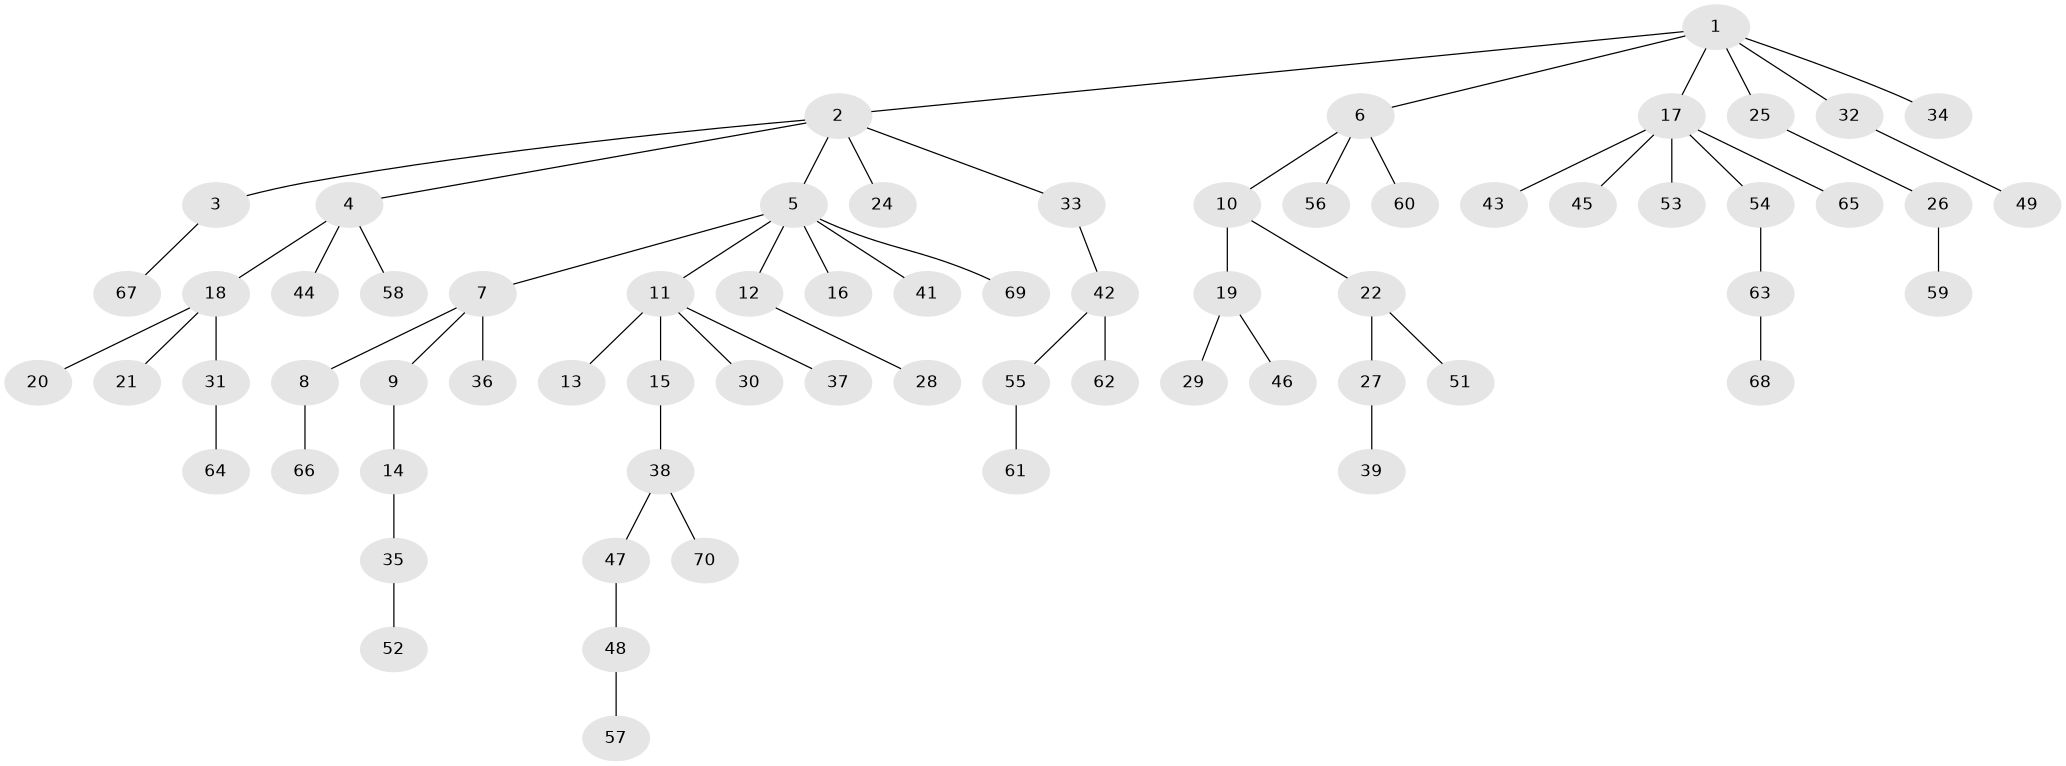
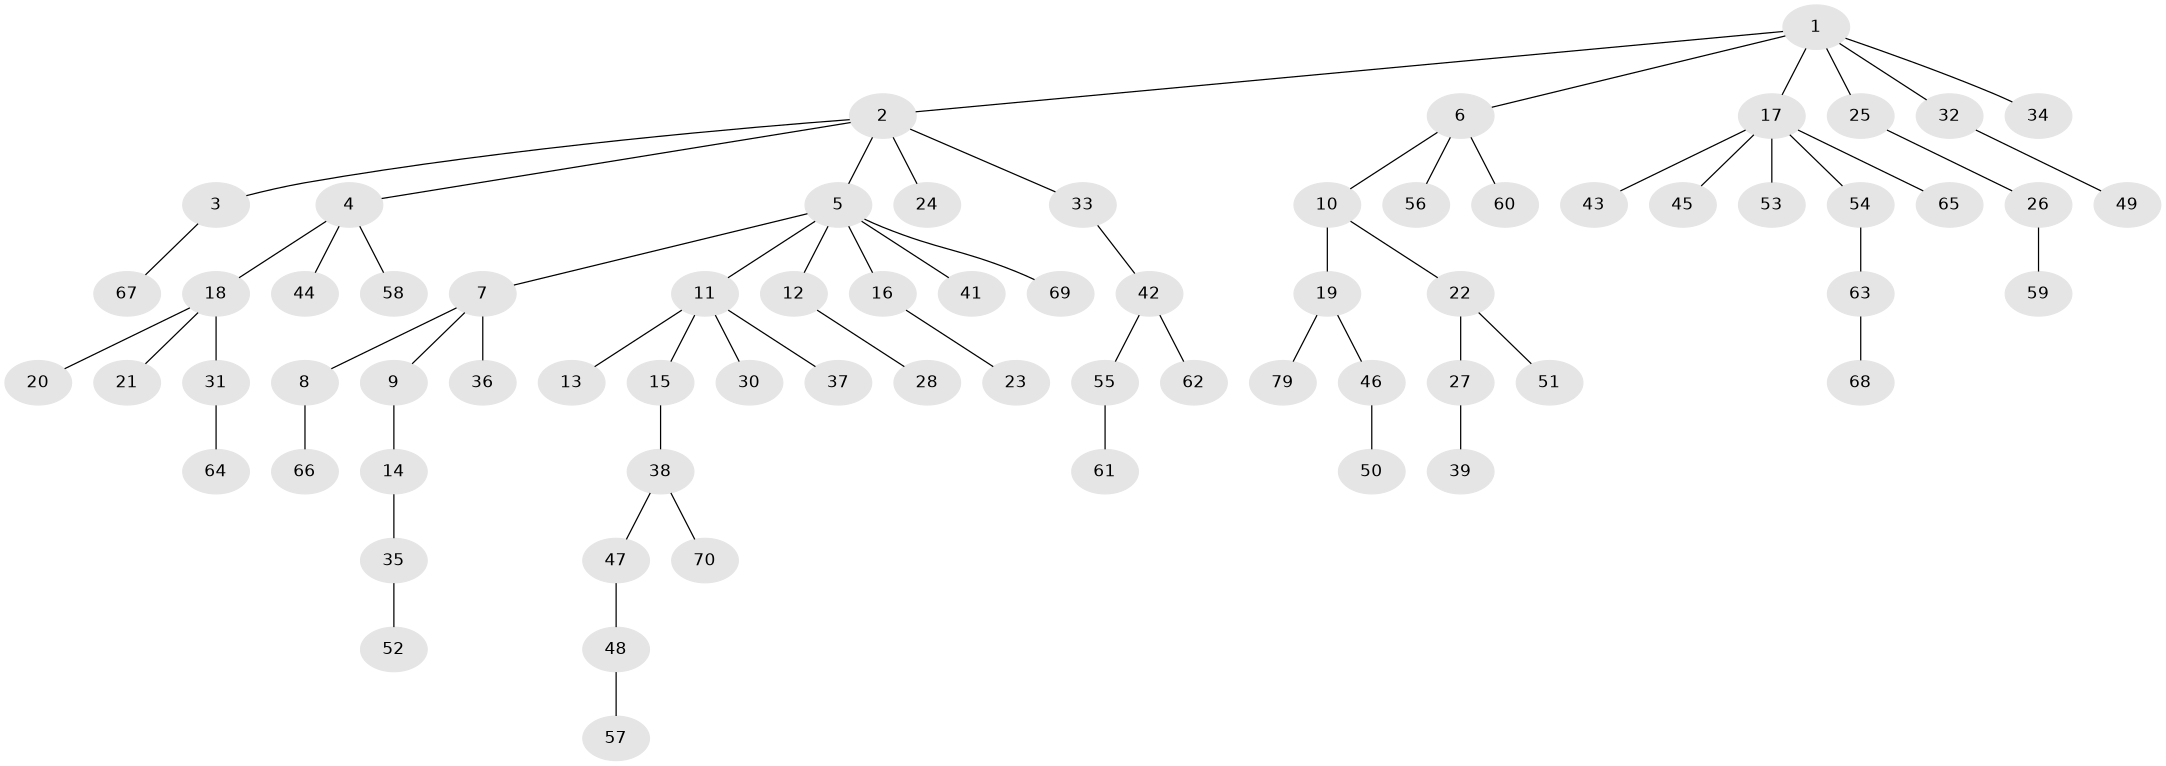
node "23": added
node "29": label "29" -> "79"
node "50": added
